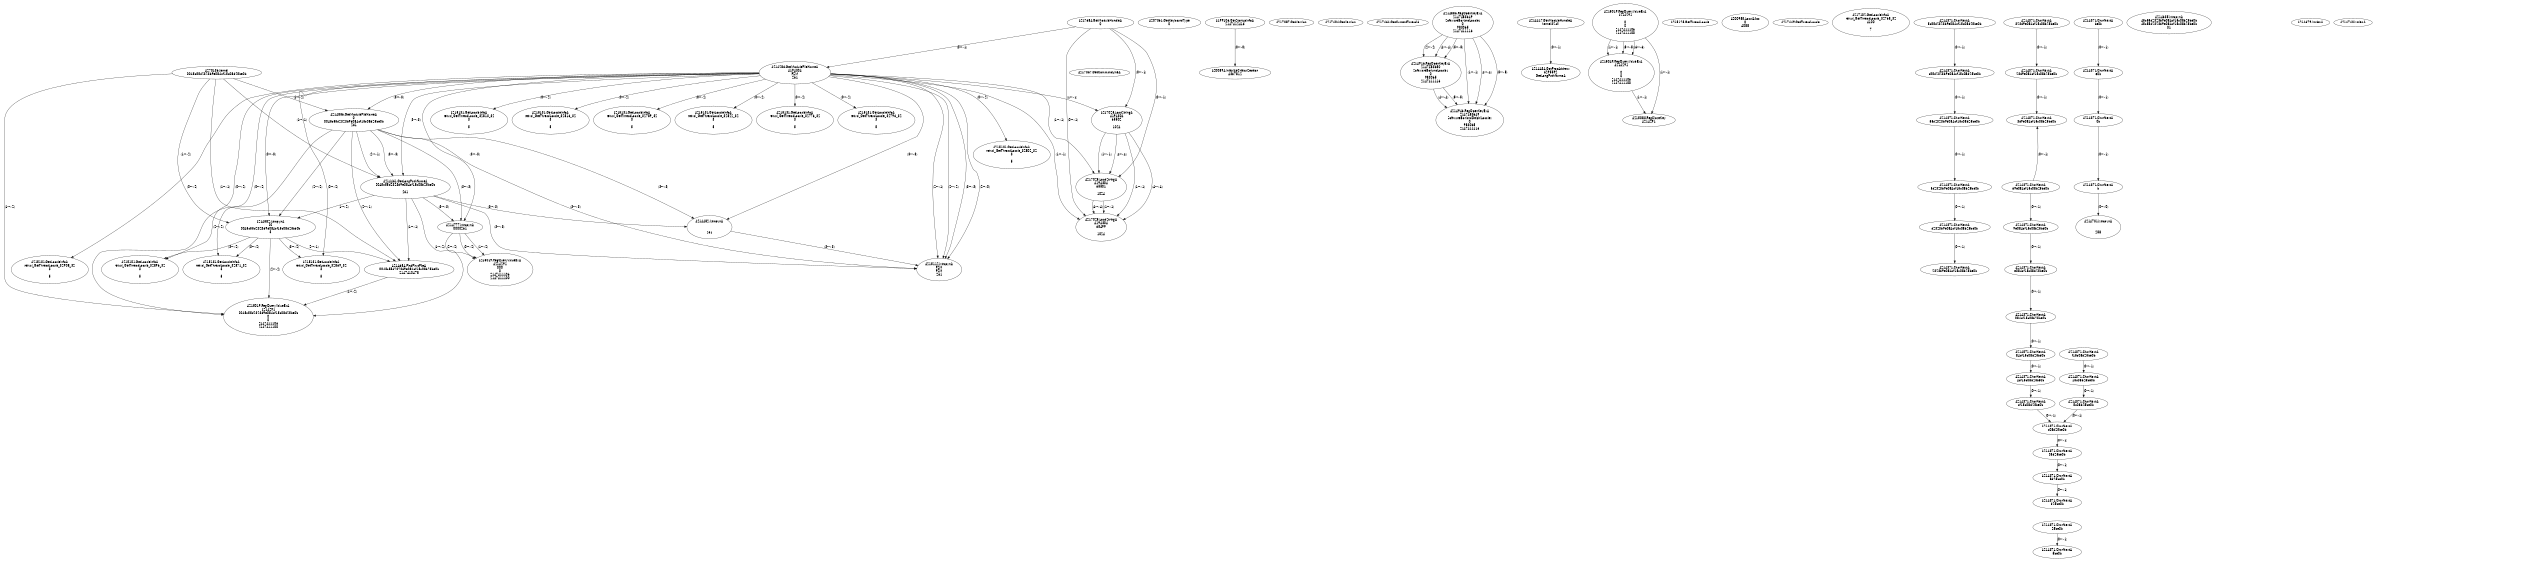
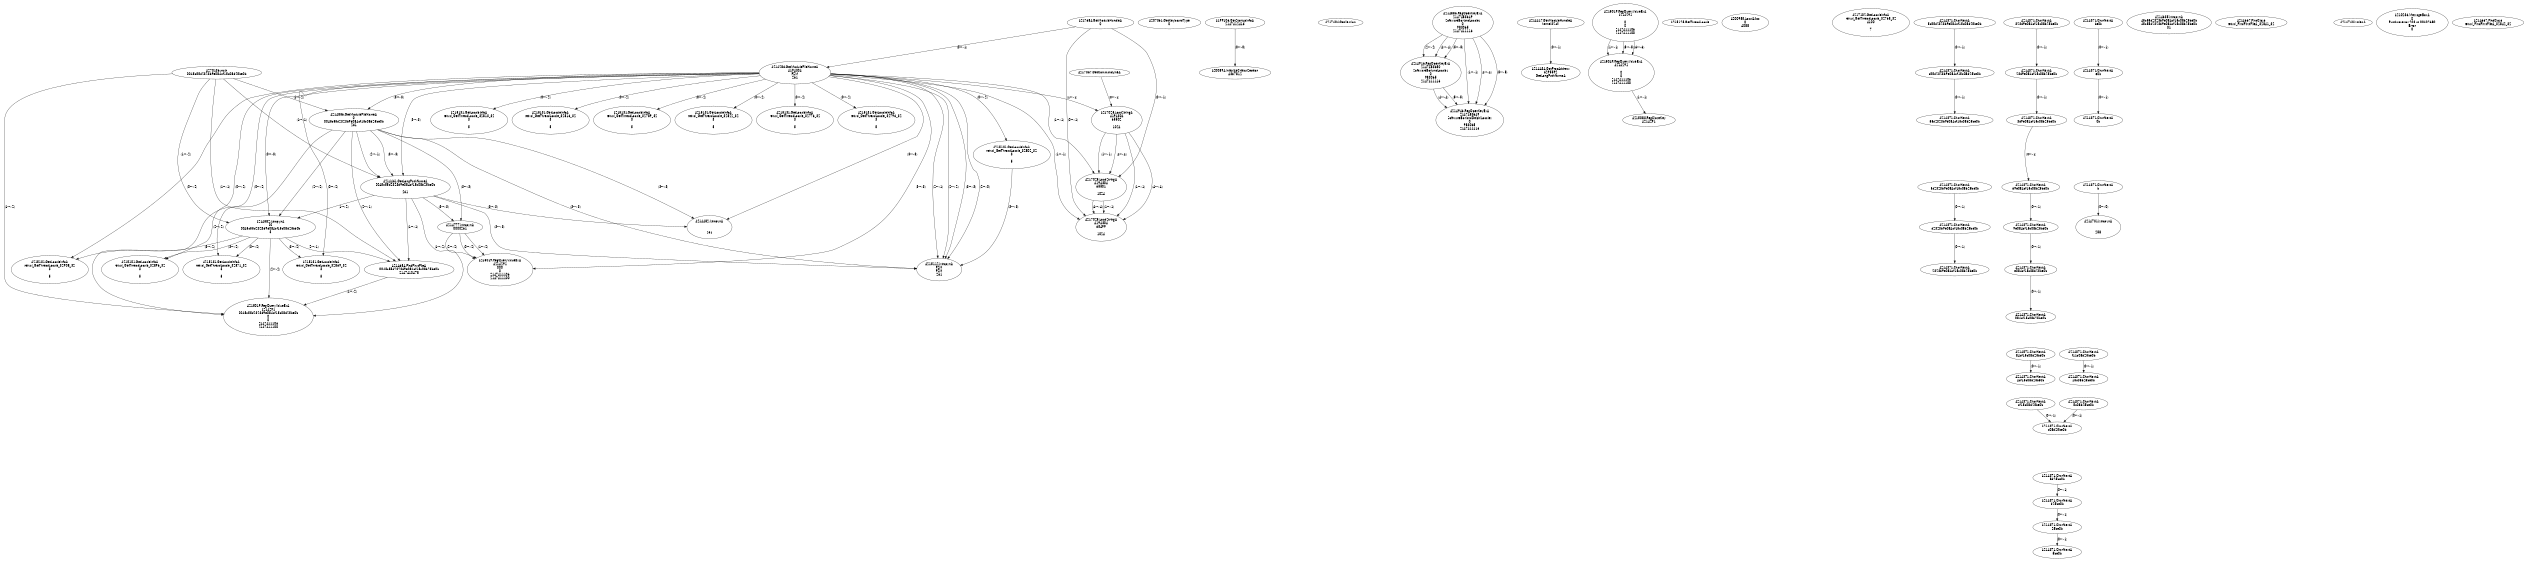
node "4217387.GetVersion": removed
node "4217464.GetCurrentThreadId": removed
node "4217449.GetThreadLocale": removed
node "4214667.FindClose retval_FindFirstFileA_32841_32": added
node "4214679.lstrlenA": removed
node "4210236.MessageBoxA 0 Runtime error 203 at 00402680 Error 0": added
node "4214667.FindClose retval_FindFirstFileA_32842_32": added
edge "4217684.GetModuleHandleA 0" -> "4217025.LoadStringA 4194304 65502 1024": now "4217367.GetCommandLineA" -> "4217025.LoadStringA 4194304 65502 1024"
node "4270136.kernel 0045c55d232369e084cf15c08625be0b": label "4270136.kernel 0045c55d232369e084cf15c08625be0b" -> "4270136.main 0045c55d232369e084cf15c08625be0b"
edge "4215019.RegQueryValueExA 4214291 0 0 2147411106 2147411100" -> "4215083.RegCloseKey 4214291": removed, label "(1-->1)"
edge "4214286.GetModuleFileNameA 4194304 PZM 261" -> "4214777.lstrcpynA 0000261": now "4214286.GetModuleFileNameA 4194304 PZM 261" -> "4215019.RegQueryValueExA 4214291 000 0 2147411106 2147411100"
edge "4214371.CharNextA 55d232369e084cf15c08625be0b" -> "4214371.CharNextA 5d232369e084cf15c08625be0b": removed, label "(0-->1)"
edge "4214371.CharNextA 0b" -> "4214371.CharNextA b": removed, label "(0-->1)"
edge "4214371.CharNextA 69e084cf15c08625be0b" -> "4214371.CharNextA 369e084cf15c08625be0b": reversed
edge "4214582.lstrcpynA 00 0045c55d232369e084cf15c08625be0b 3" -> "4215131.GetLocaleInfoA retval_GetThreadLocale_32908_32 3 5": added, label "(3-->2)"
edge "4214482.lstrcpynA 261" -> "4215112.lstrcpynA PZM PZM 261": now "4215131.GetLocaleInfoA retval_GetThreadLocale_32802_32 3 5" -> "4215112.lstrcpynA PZM PZM 261"
edge "4214371.CharNextA 084cf15c08625be0b" -> "4214571.CharNextA 84cf15c08625be0b": removed, label "(0-->1)"
node "4214371.CharNextA f15c08625be0b": label "4214371.CharNextA f15c08625be0b" -> "4214371.CharNextA f11c08625be0b"
edge "4214371.CharNextA 4cf15c08625be0b" -> "4214371.CharNextA cf15c08625be0b": removed, label "(0-->1)"
edge "4214371.CharNextA 15c08625be0b" -> "4214371.CharNextA 5c08625be0b": removed, label "(0-->1)"
node "4214371.CharNextA 08625be0b": removed
edge "4214371.CharNextA 625be0b" -> "4214371.CharNextA 25be0b": added, label "(0-->1)"
